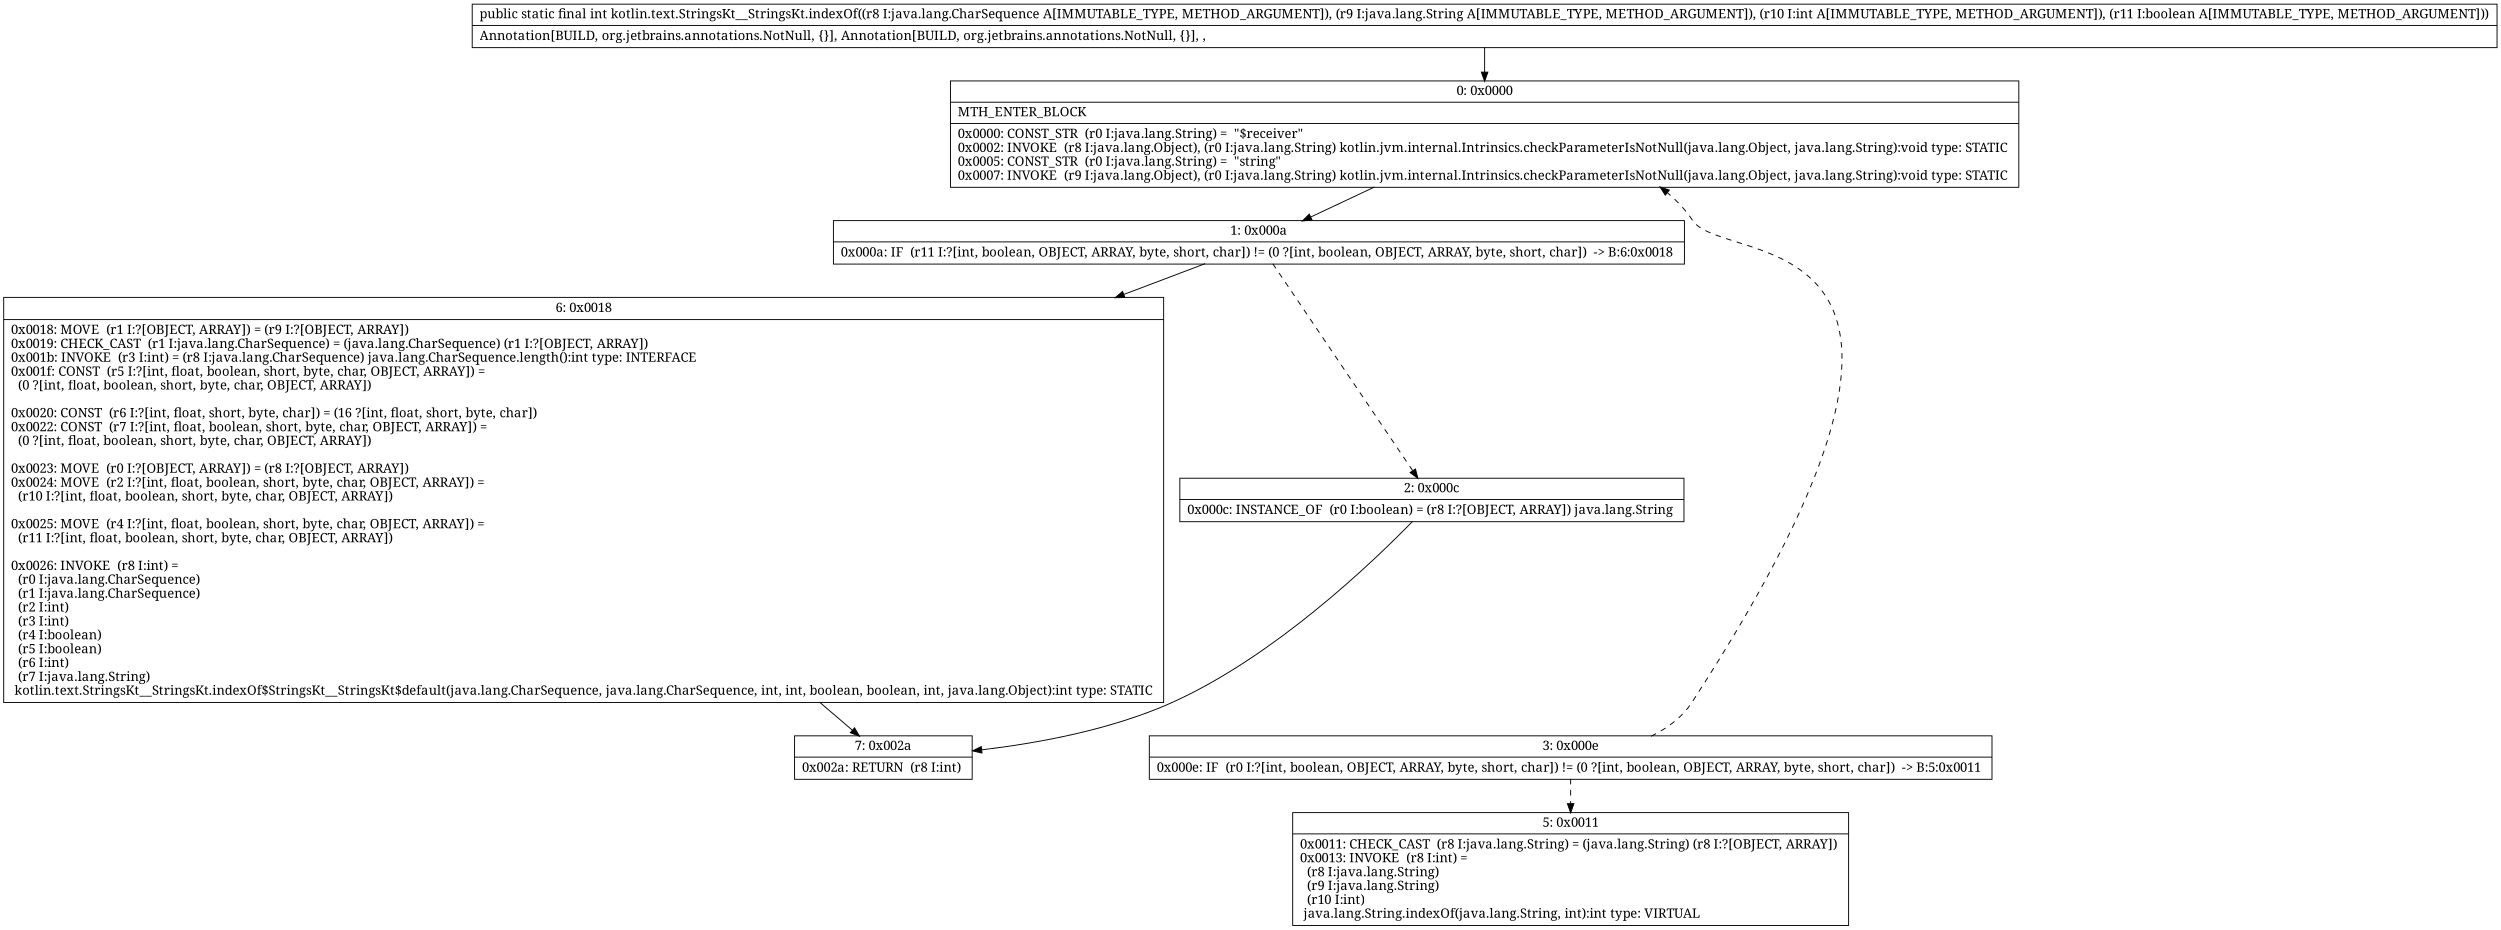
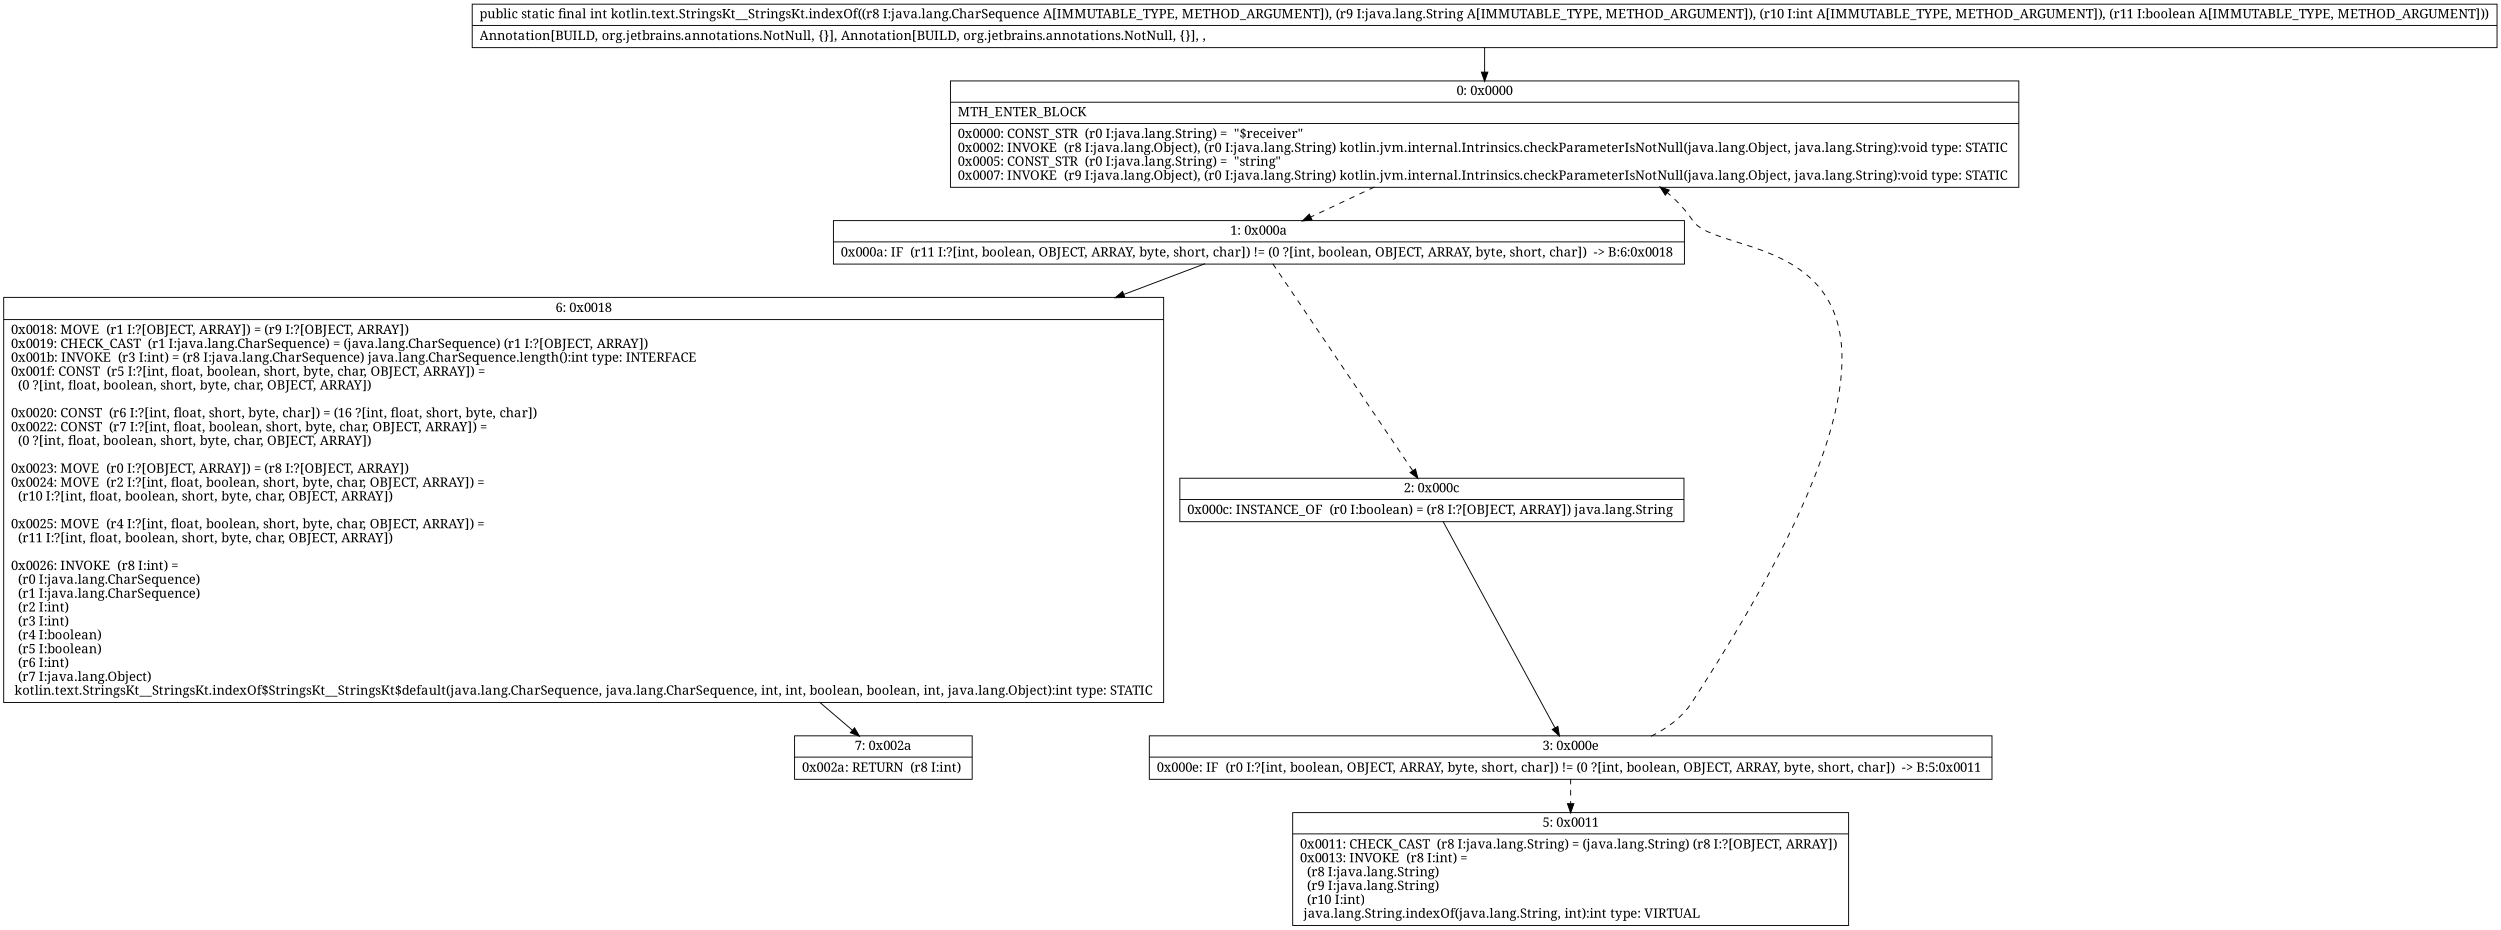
edge "0: 0x0000" -> "1: 0x000a": style solid -> dashed
node "6: 0x0018": text "(r7 I:java.lang.String)" -> "(r7 I:java.lang.Object)"
edge "2: 0x000c" -> "7: 0x002a": now "2: 0x000c" -> "3: 0x000e"
